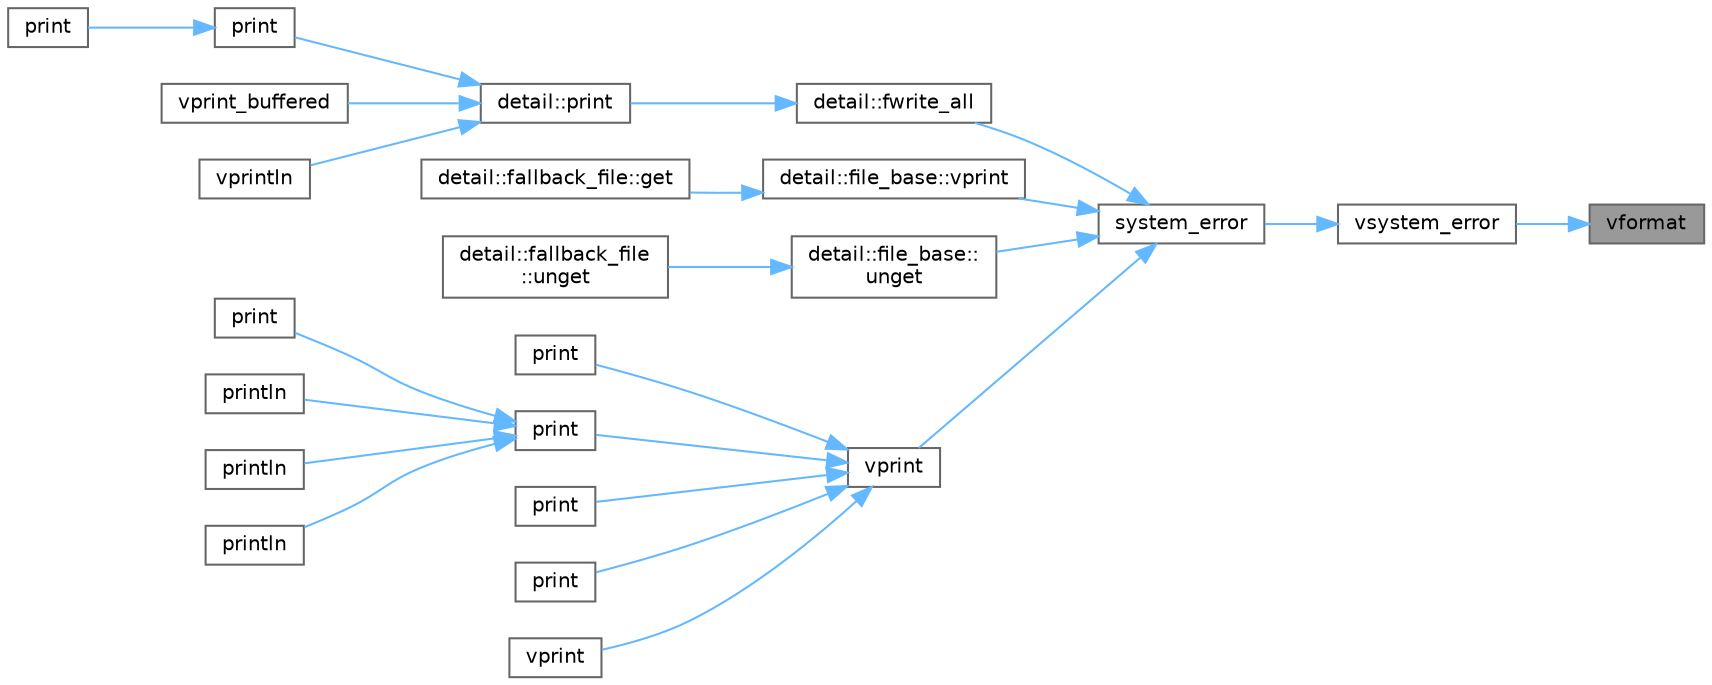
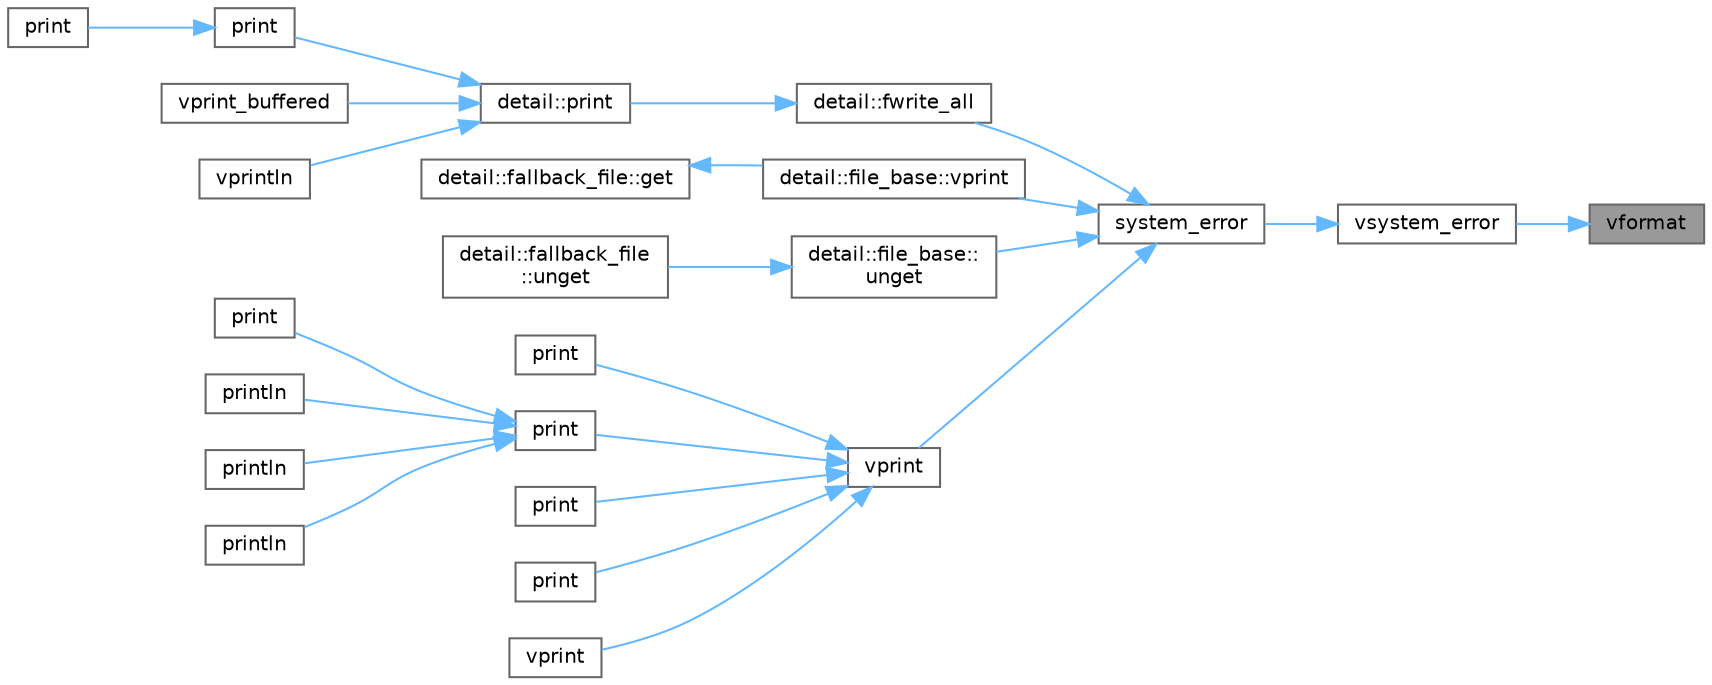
edge "detail::fallback_file::get" -> "detail::file_base::vprint": reversed
